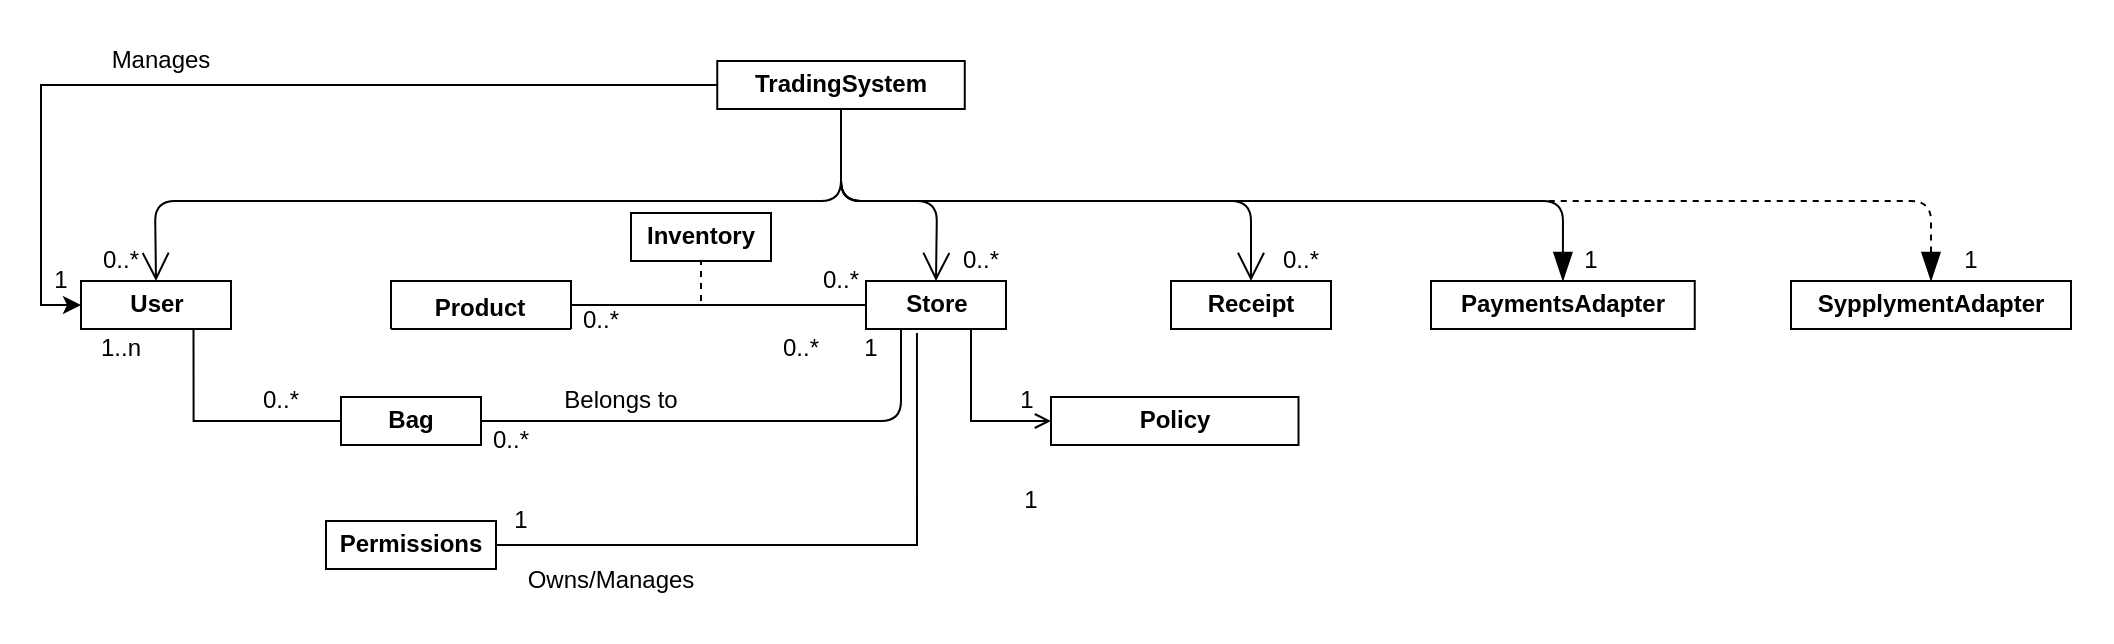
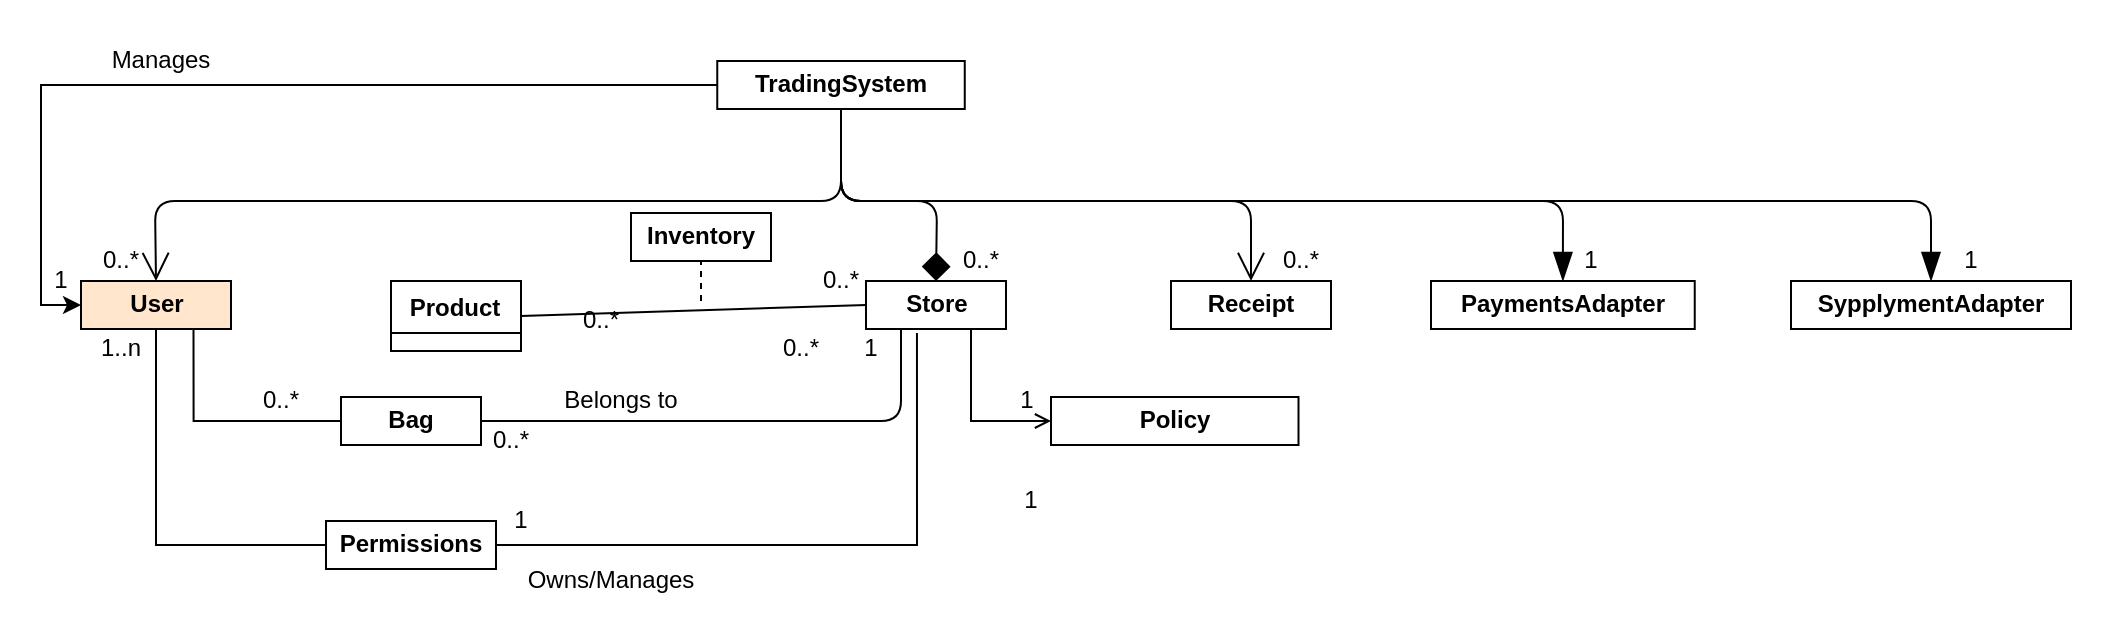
edge "TradingSystem" -> "SypplymentAdapter": style dashed -> solid
edge "TradingSystem" -> "Store": arrowhead open -> diamond
node "User": fillcolor #ffffff -> #ffe6cc
node "Product": size 180x48 -> 130x70
edge "User" -- "Permissions": added
